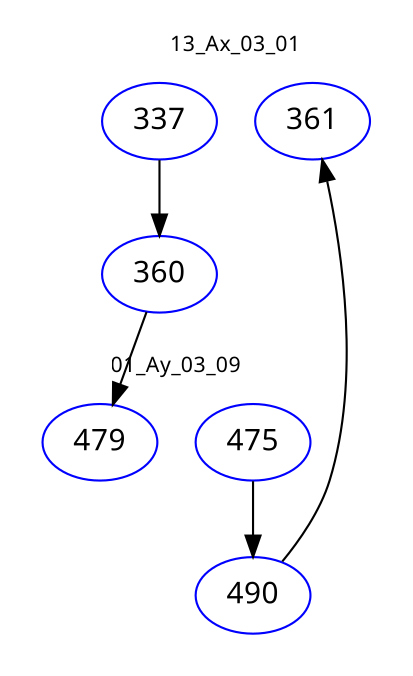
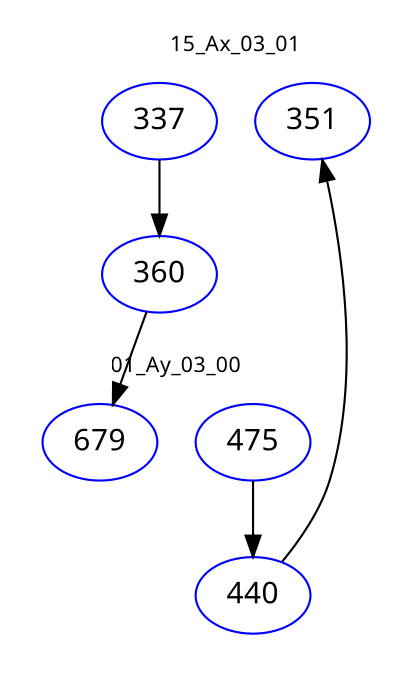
cluster "13_Ax_03_01": label "13_Ax_03_01" -> "15_Ax_03_01"
node "361": label "361" -> "351"
cluster "01_Ay_03_09": label "01_Ay_03_09" -> "01_Ay_03_00"
node "479": label "479" -> "679"
node "490": label "490" -> "440"
